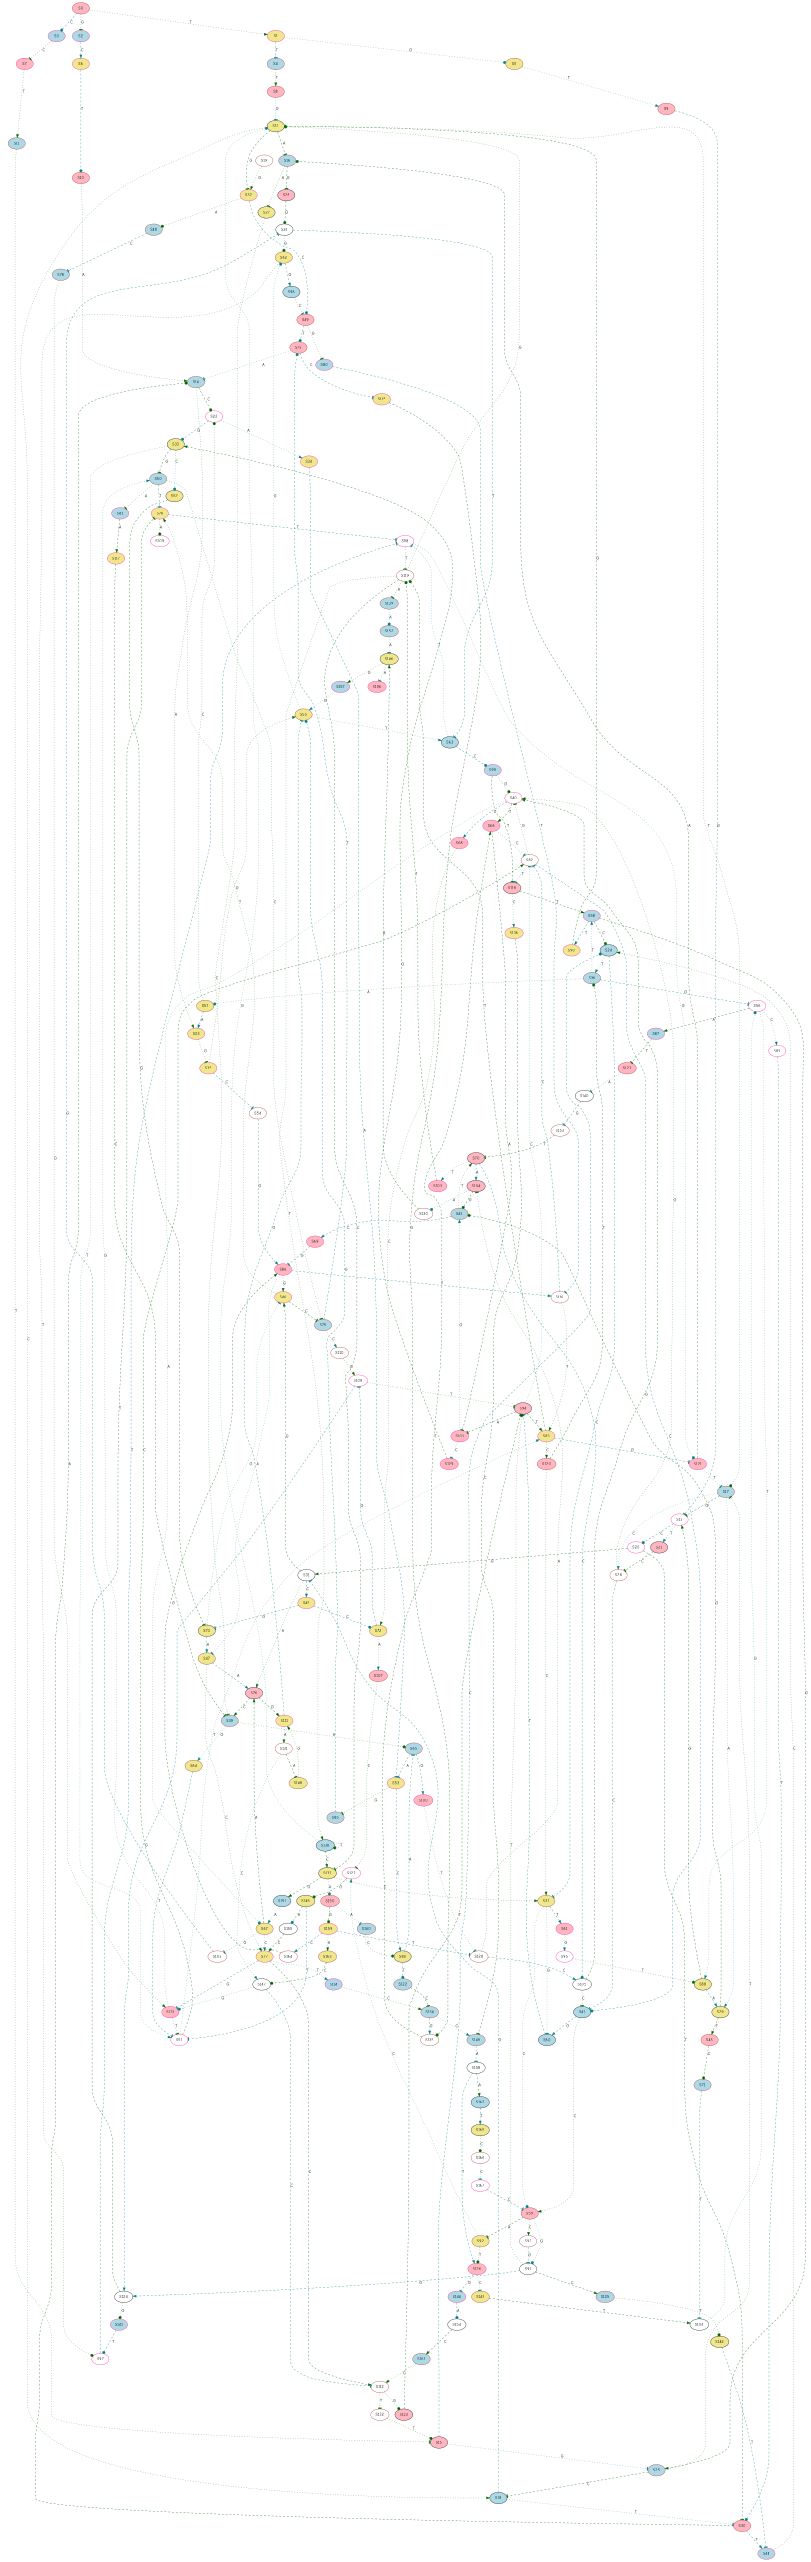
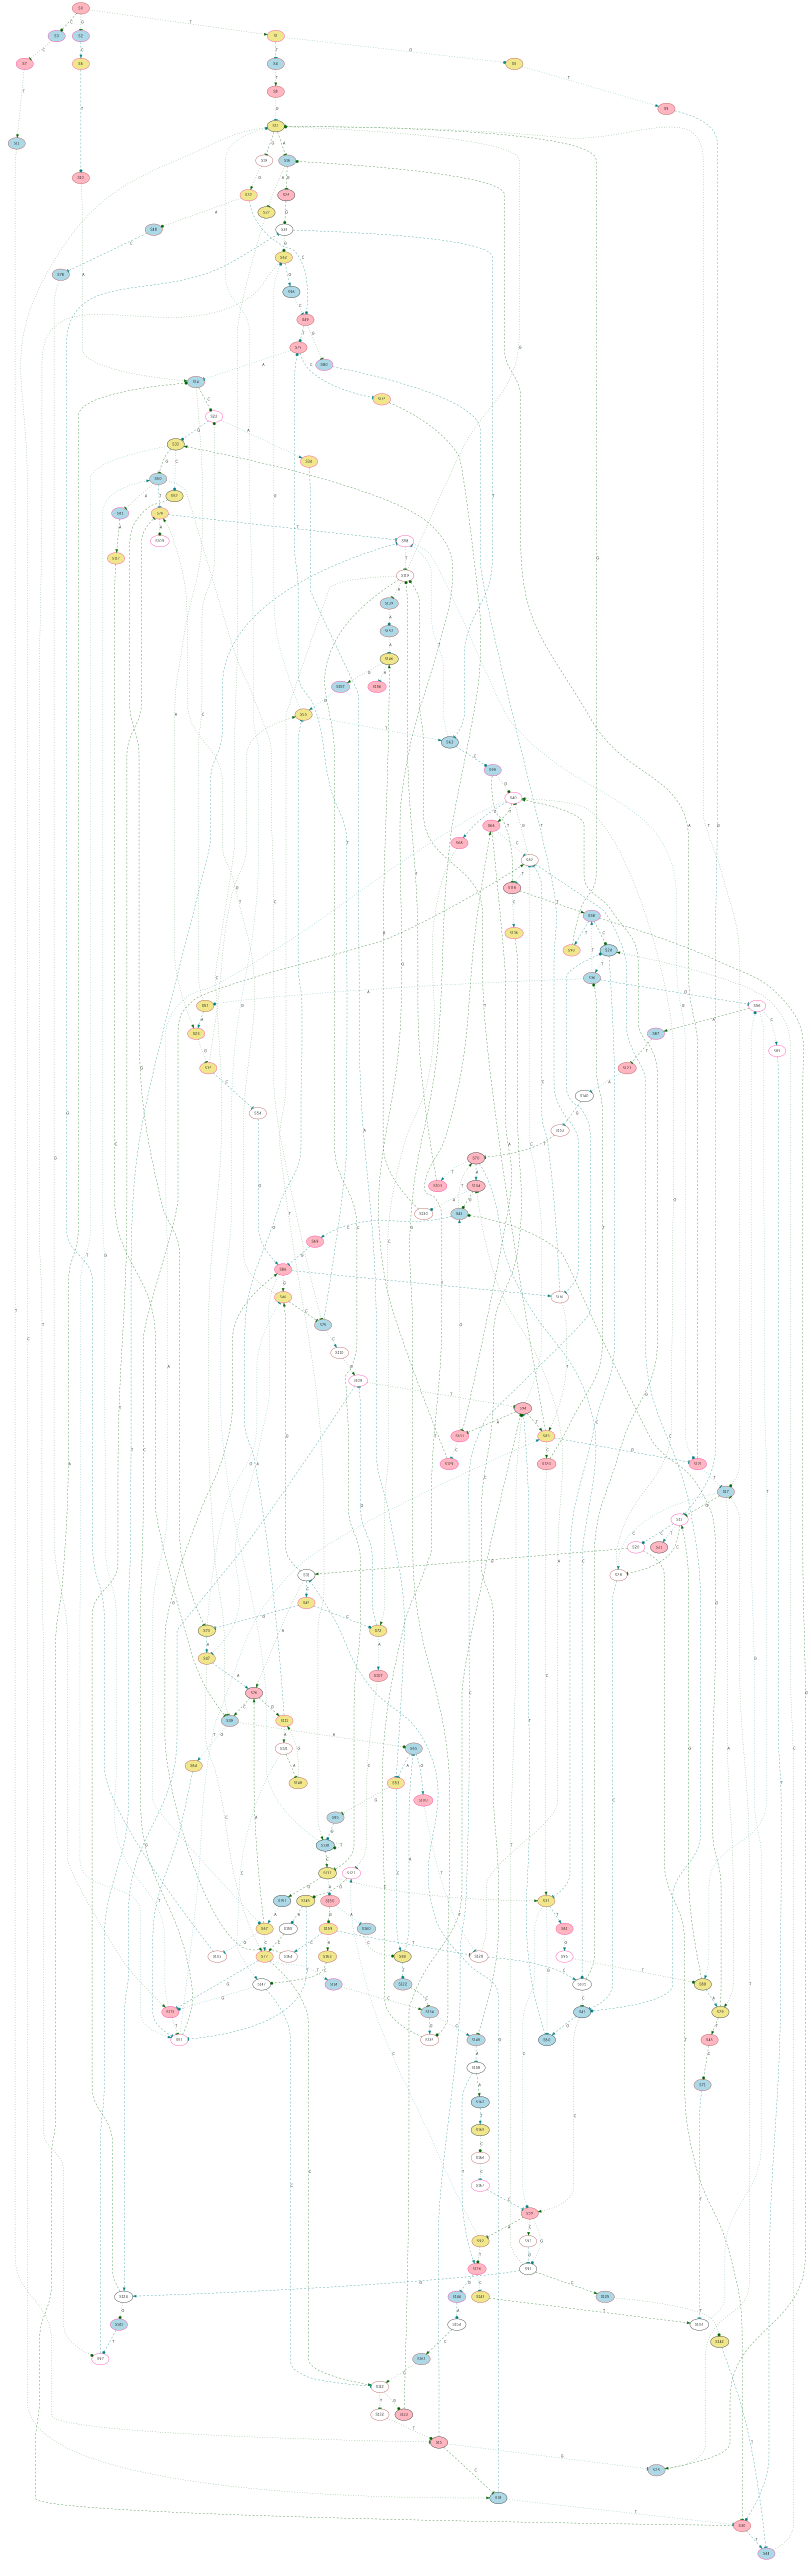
edge "S0" -> "S3": color teal -> darkgreen
edge "S12" -> "S32": now "S12" -> "S19"
edge "S85" -> "S55": now "S85" -> "S138"
edge "S21" -> "S28": now "S13" -> "S28"
edge "S17" -> "S29": color teal -> darkgreen
edge "S25" -> "S18": now "S15" -> "S18"
